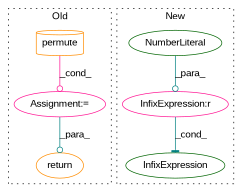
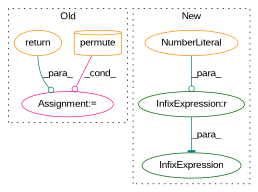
node "NumberLiteral": color darkgreen -> darkorange
node "InfixExpression:r": color deeppink -> darkgreen
edge "Assignment:=" -> "return": reversed
edge "InfixExpression:r" -> "InfixExpression": label "_cond_" -> "_para_"
